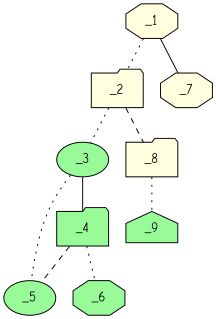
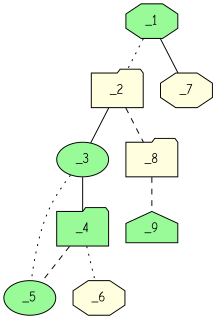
node "_1": fillcolor lightyellow -> palegreen
edge "_2" -- "_3": style dotted -> solid
edge "_8" -- "_9": style dotted -> dashed
node "_6": fillcolor palegreen -> lightyellow
